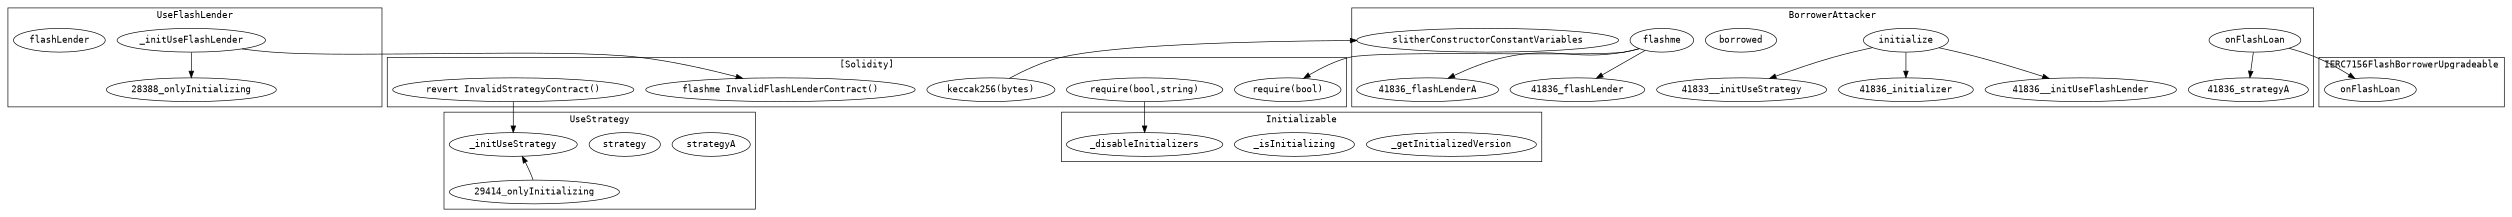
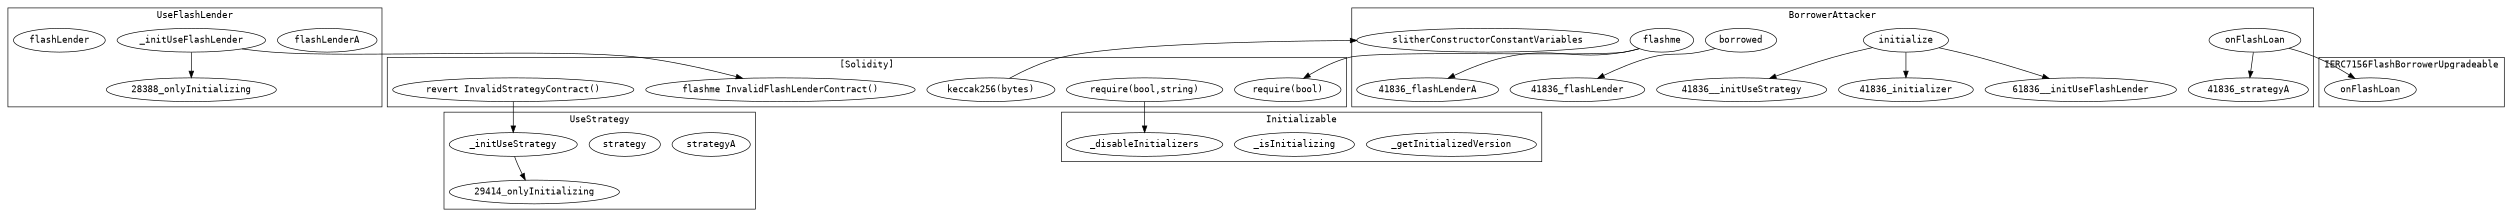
node "flashLenderA": added
edge "flashme" -> "41836_flashLender": now "borrowed" -> "41836_flashLender"
node "41833__initUseStrategy": label "41833__initUseStrategy" -> "41836__initUseStrategy"
node "41836__initUseFlashLender": label "41836__initUseFlashLender" -> "61836__initUseFlashLender"
edge "29414_onlyInitializing" -> "_initUseStrategy": reversed
